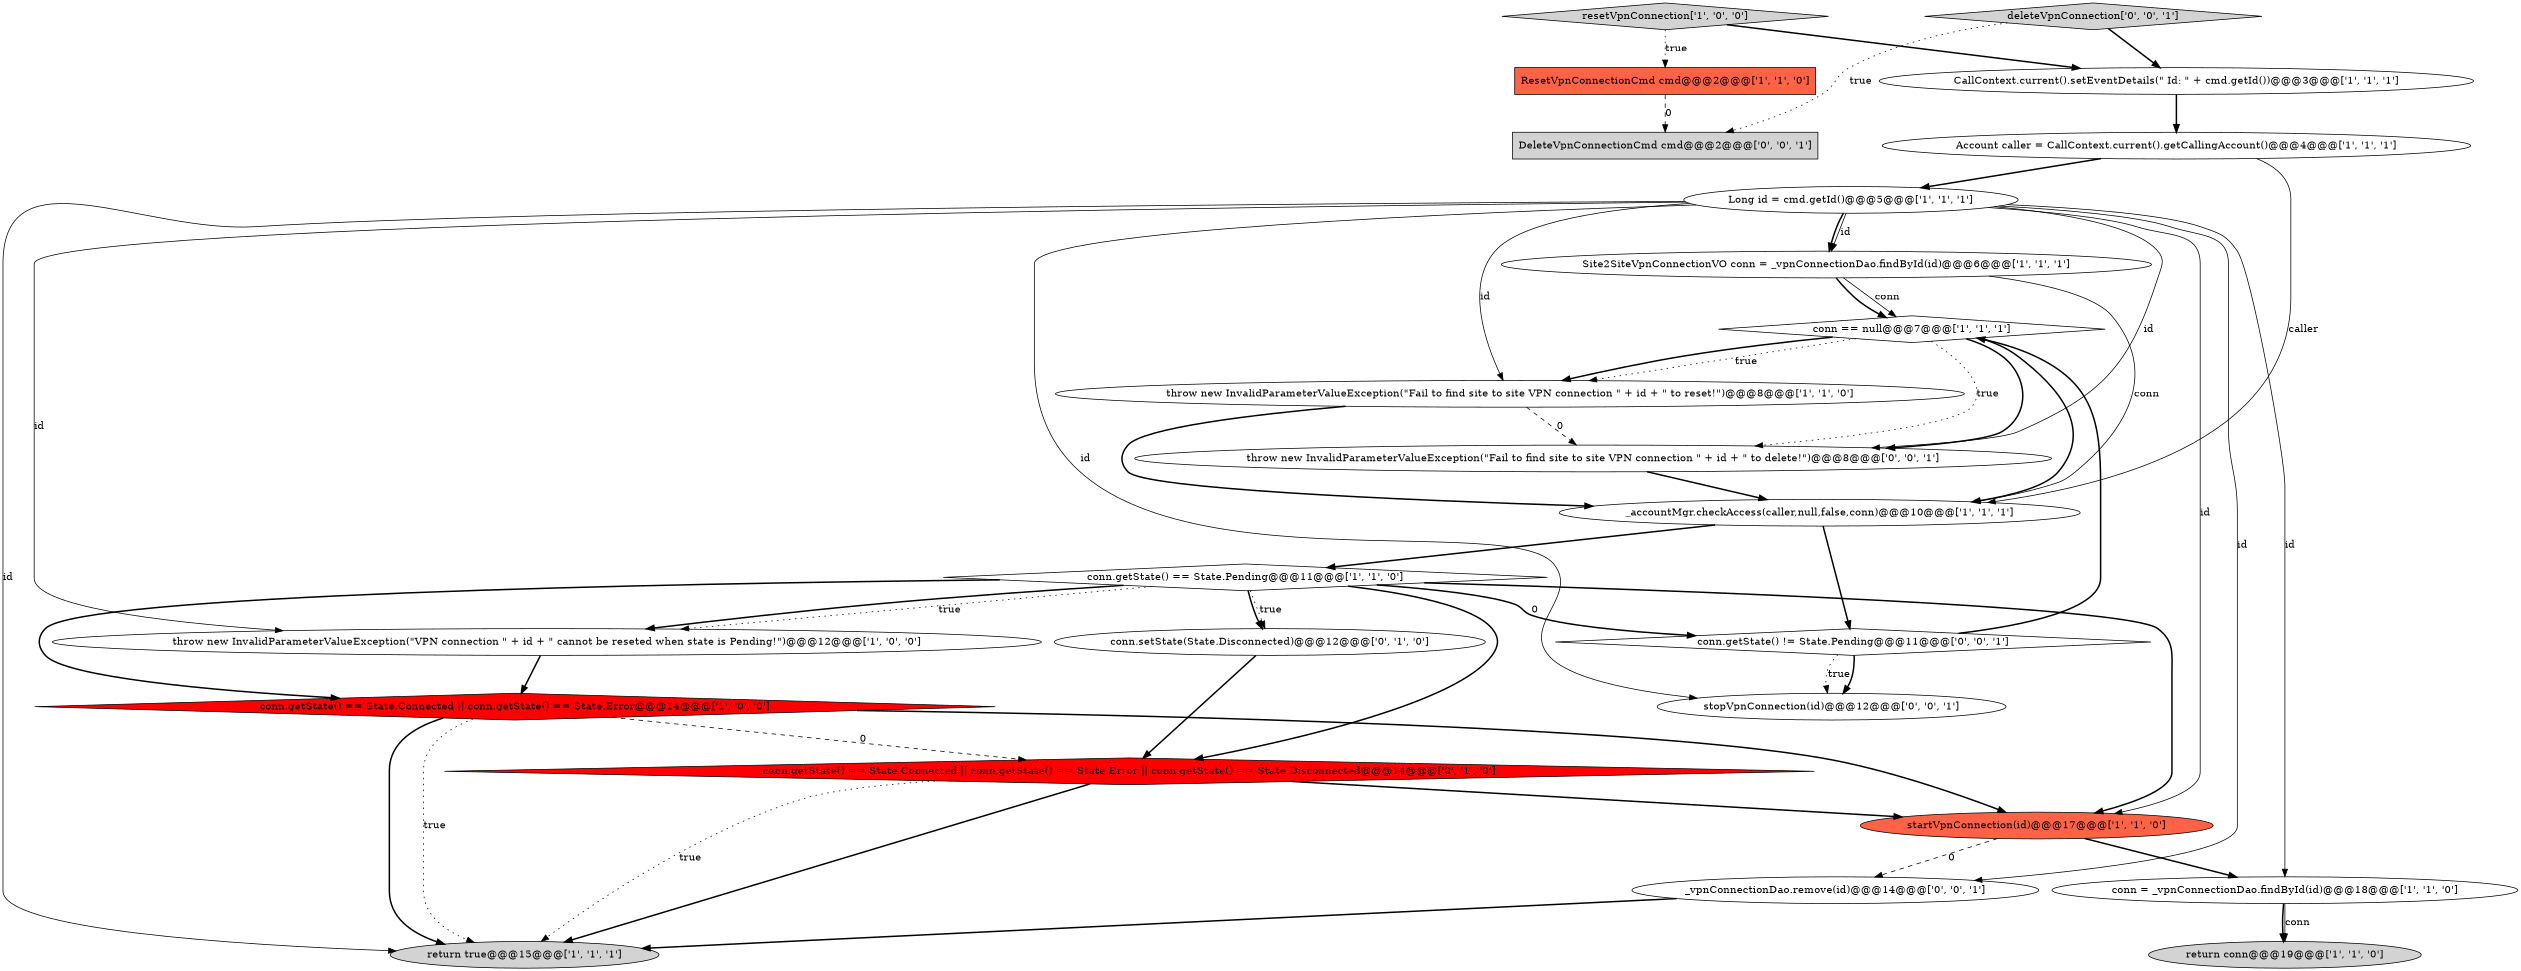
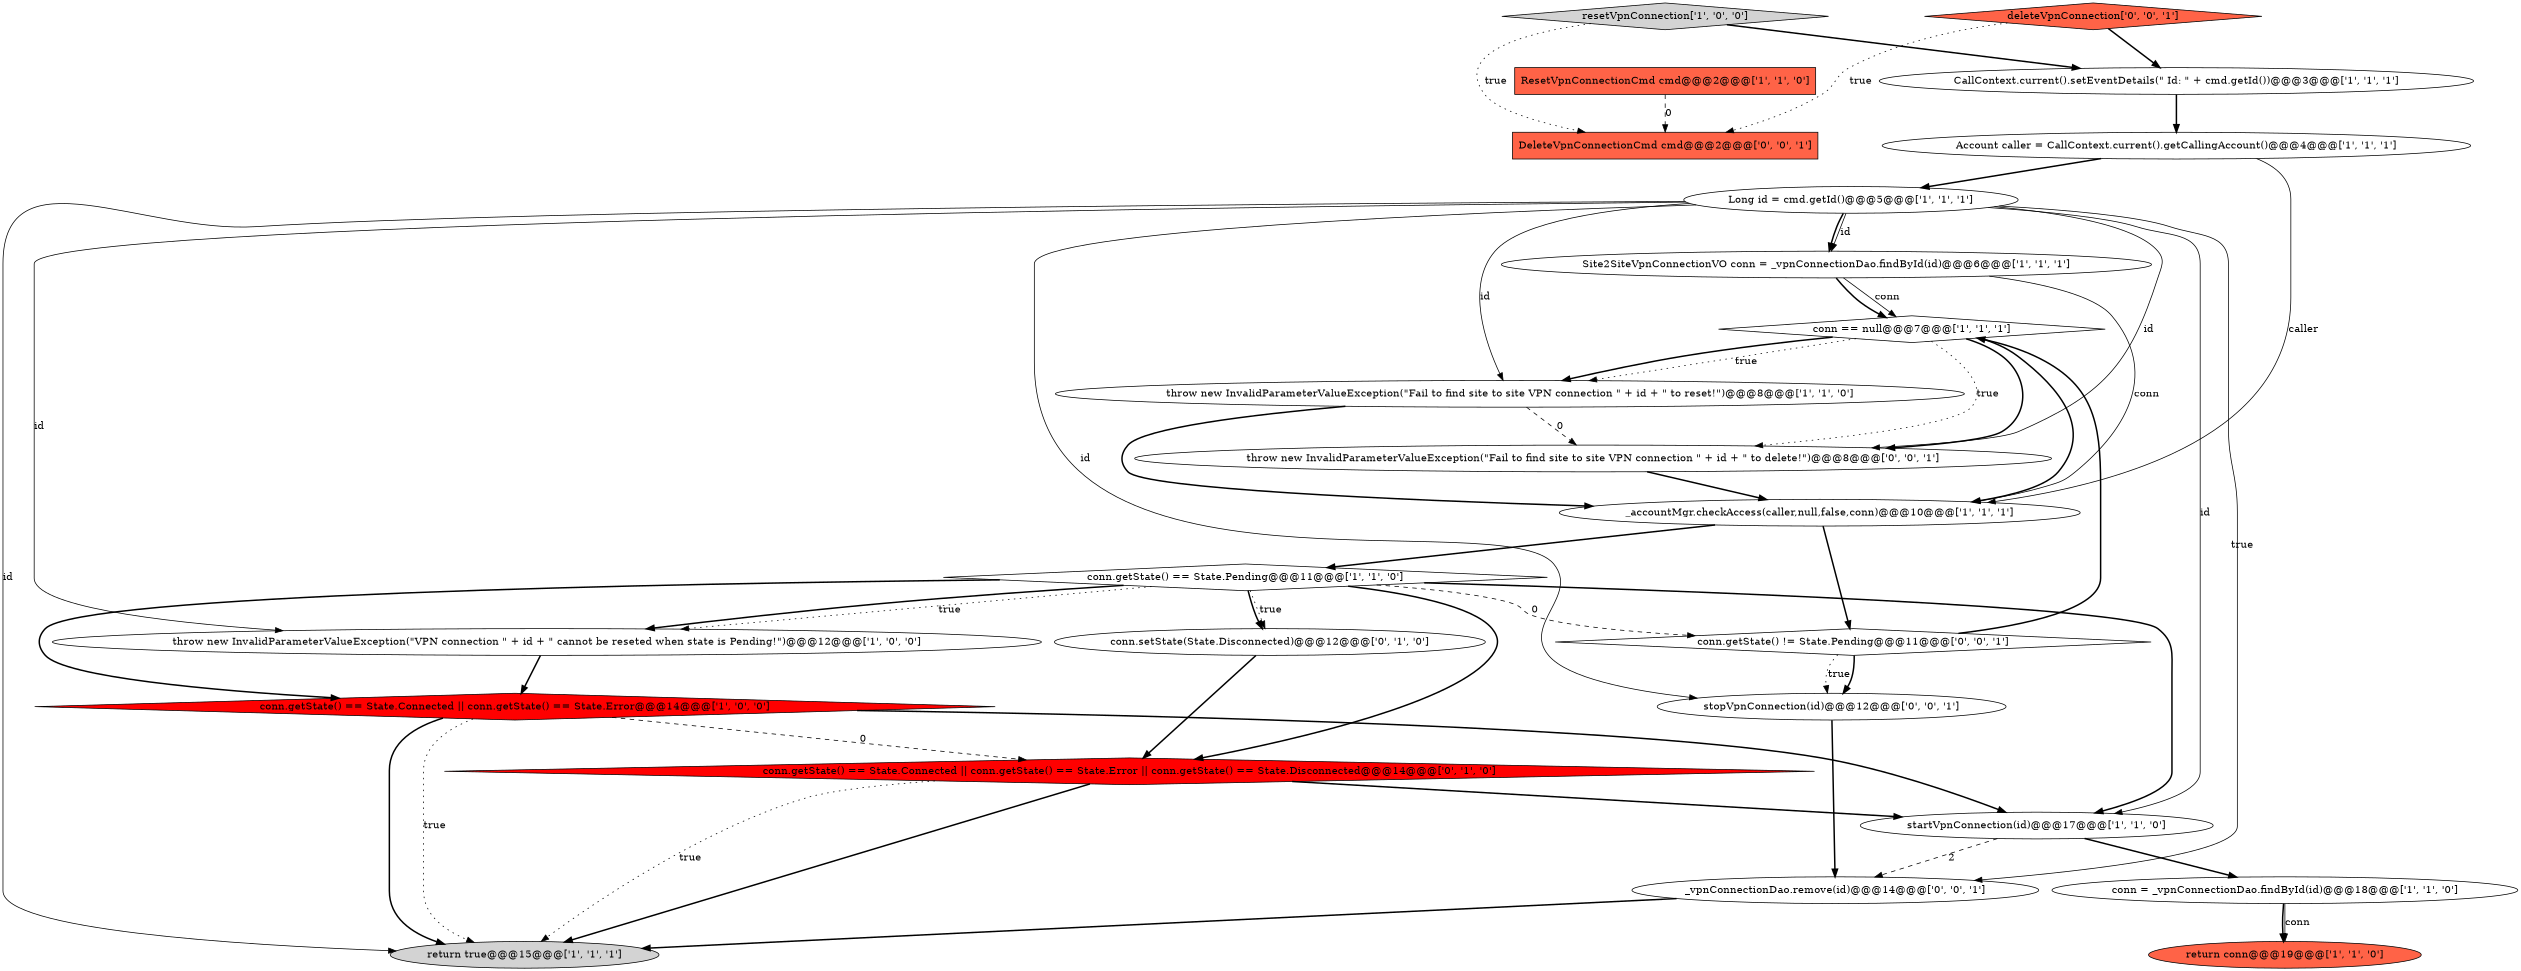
node "deleteVpnConnection['0', '0', '1']": fillcolor lightgray -> tomato
edge "resetVpnConnection['1', '0', '0']" -> "ResetVpnConnectionCmd cmd@@@2@@@['1', '1', '0']": now "resetVpnConnection['1', '0', '0']" -> "DeleteVpnConnectionCmd cmd@@@2@@@['0', '0', '1']"
node "DeleteVpnConnectionCmd cmd@@@2@@@['0', '0', '1']": fillcolor lightgray -> tomato
edge "Long id = cmd.getId()@@@5@@@['1', '1', '1']" -> "conn = _vpnConnectionDao.findById(id)@@@18@@@['1', '1', '0']": removed, label "id"
edge "Long id = cmd.getId()@@@5@@@['1', '1', '1']" -> "_vpnConnectionDao.remove(id)@@@14@@@['0', '0', '1']": label "id" -> "true"
edge "conn.getState() == State.Pending@@@11@@@['1', '1', '0']" -> "conn.getState() != State.Pending@@@11@@@['0', '0', '1']": style bold -> dashed
edge "stopVpnConnection(id)@@@12@@@['0', '0', '1']" -> "_vpnConnectionDao.remove(id)@@@14@@@['0', '0', '1']": added
node "startVpnConnection(id)@@@17@@@['1', '1', '0']": fillcolor tomato -> white
edge "startVpnConnection(id)@@@17@@@['1', '1', '0']" -> "_vpnConnectionDao.remove(id)@@@14@@@['0', '0', '1']": label "0" -> "2"
node "return conn@@@19@@@['1', '1', '0']": fillcolor lightgray -> tomato
